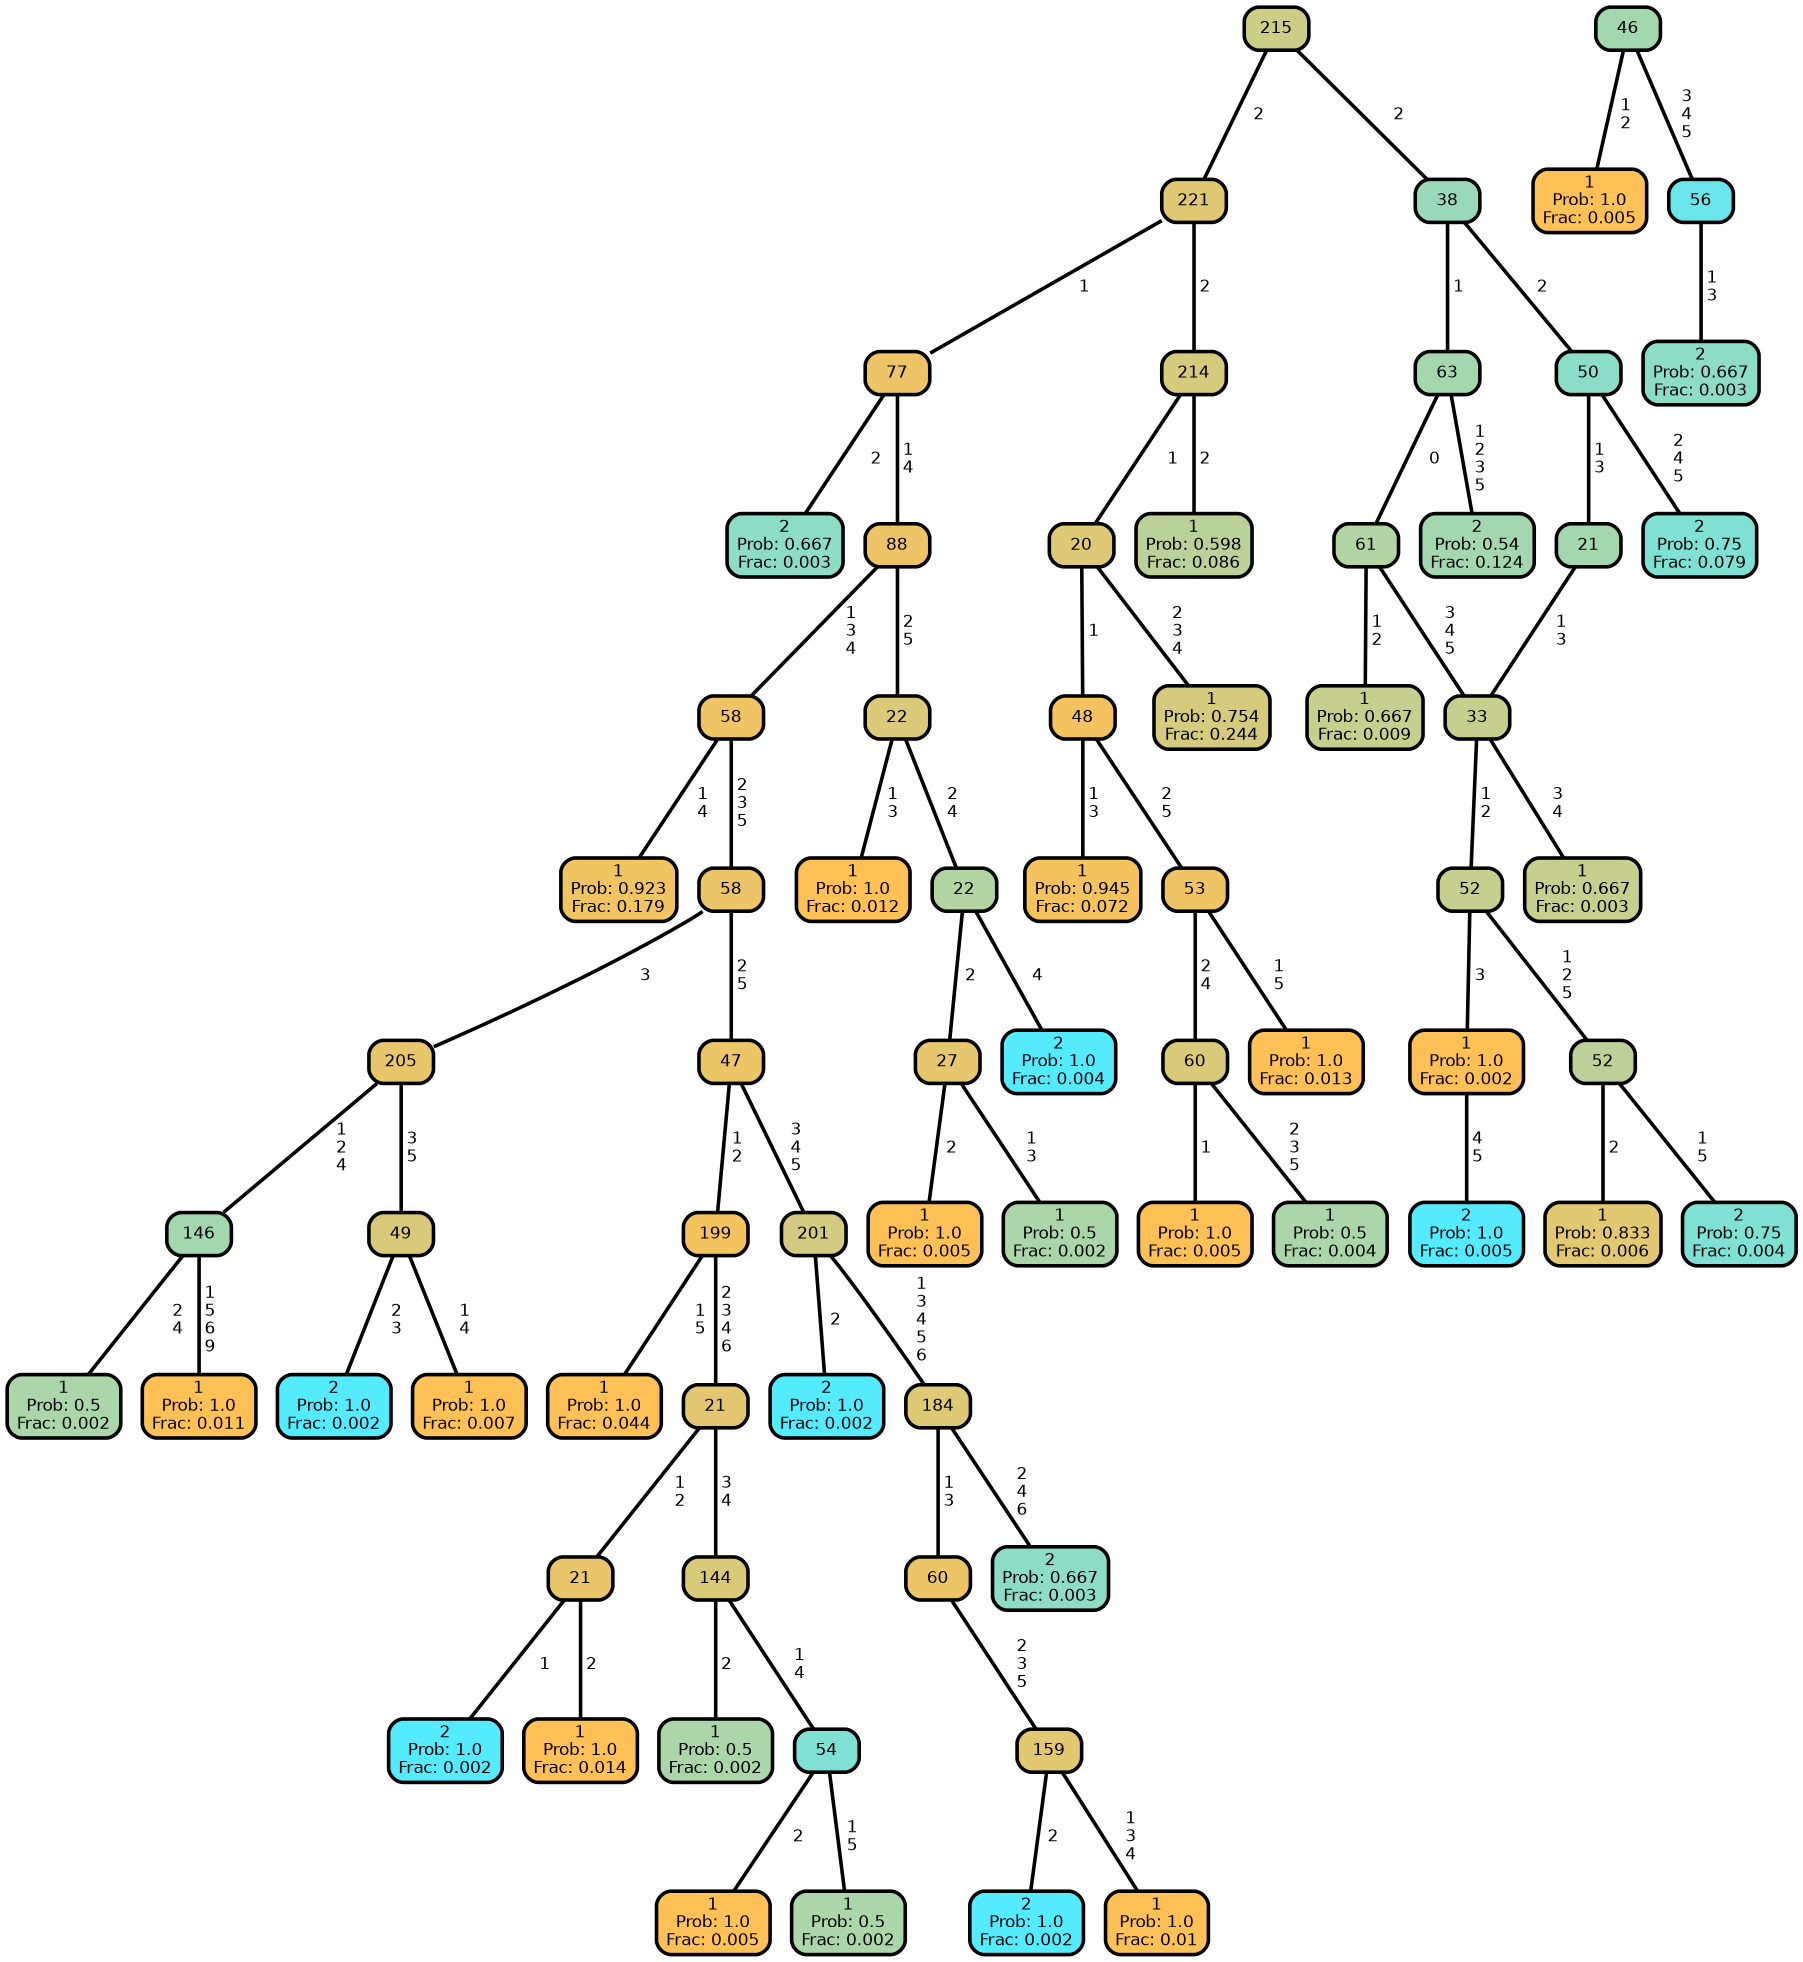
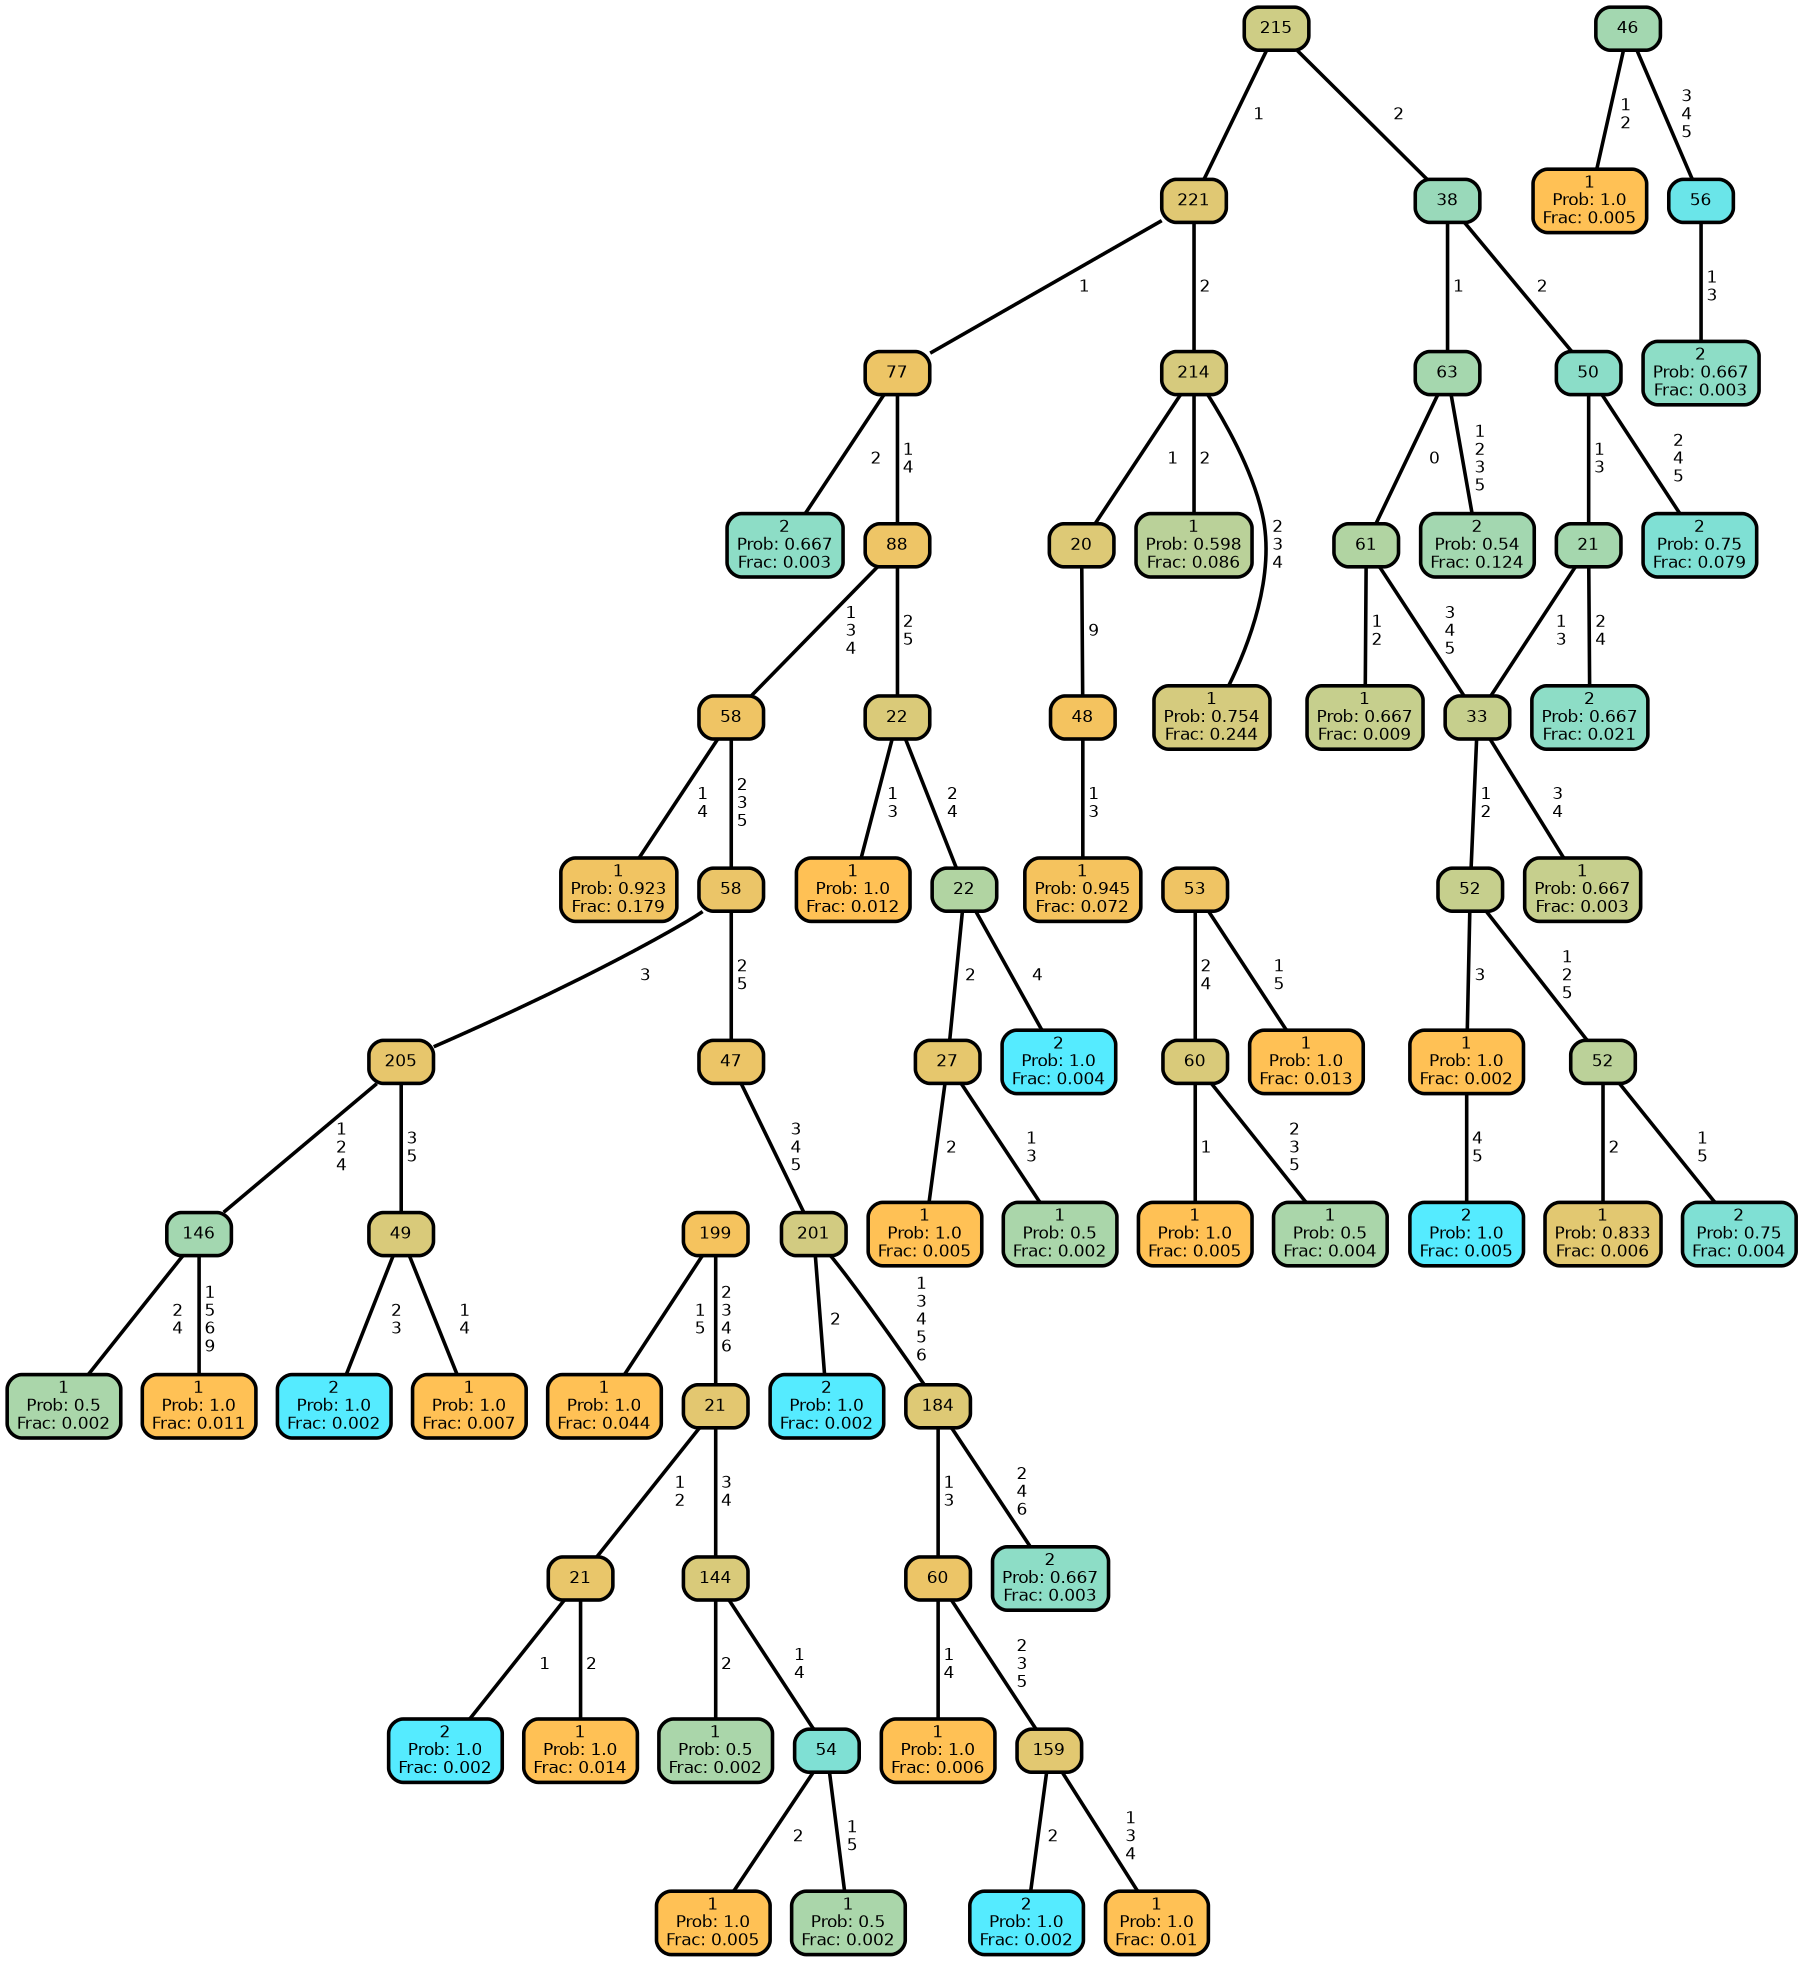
edge "215" -- "221": label " 2" -> " 1"
edge "20" -- "1 Prob: 0.754 Frac: 0.244": now "214" -- "1 Prob: 0.754 Frac: 0.244"
edge "20" -- "48": label " 1" -> " 9"
node "2 Prob: 0.667 Frac: 0.021": added
edge "48" -- "53": removed, label "2 5"
edge "47" -- "199": removed, label "1 2"
node "1 Prob: 1.0 Frac: 0.006": added
